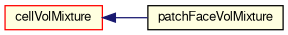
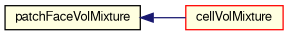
edge "patchFaceVolMixture" -> "cellVolMixture": reversed
